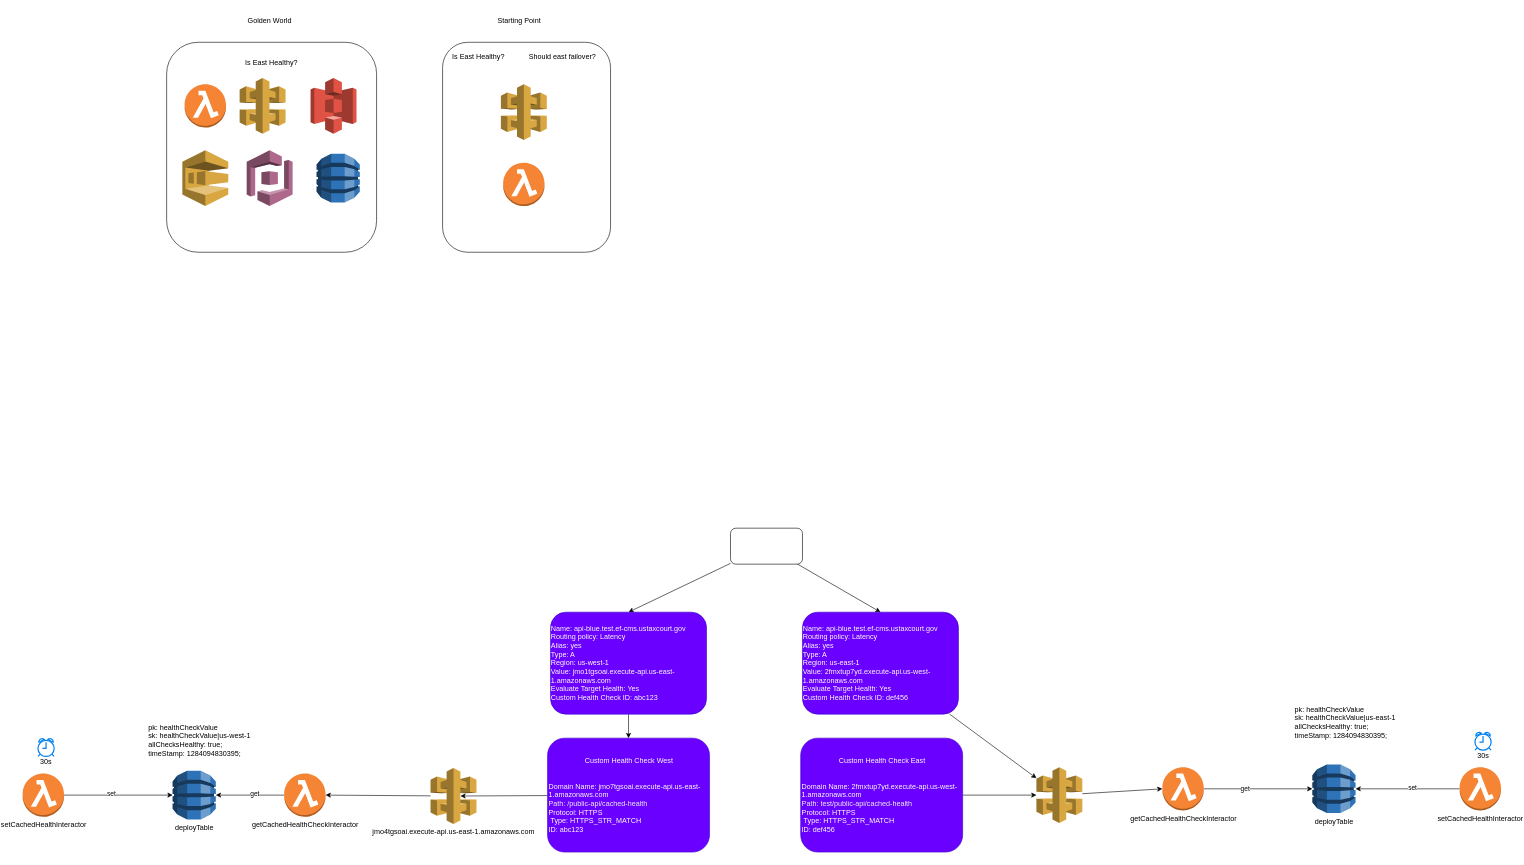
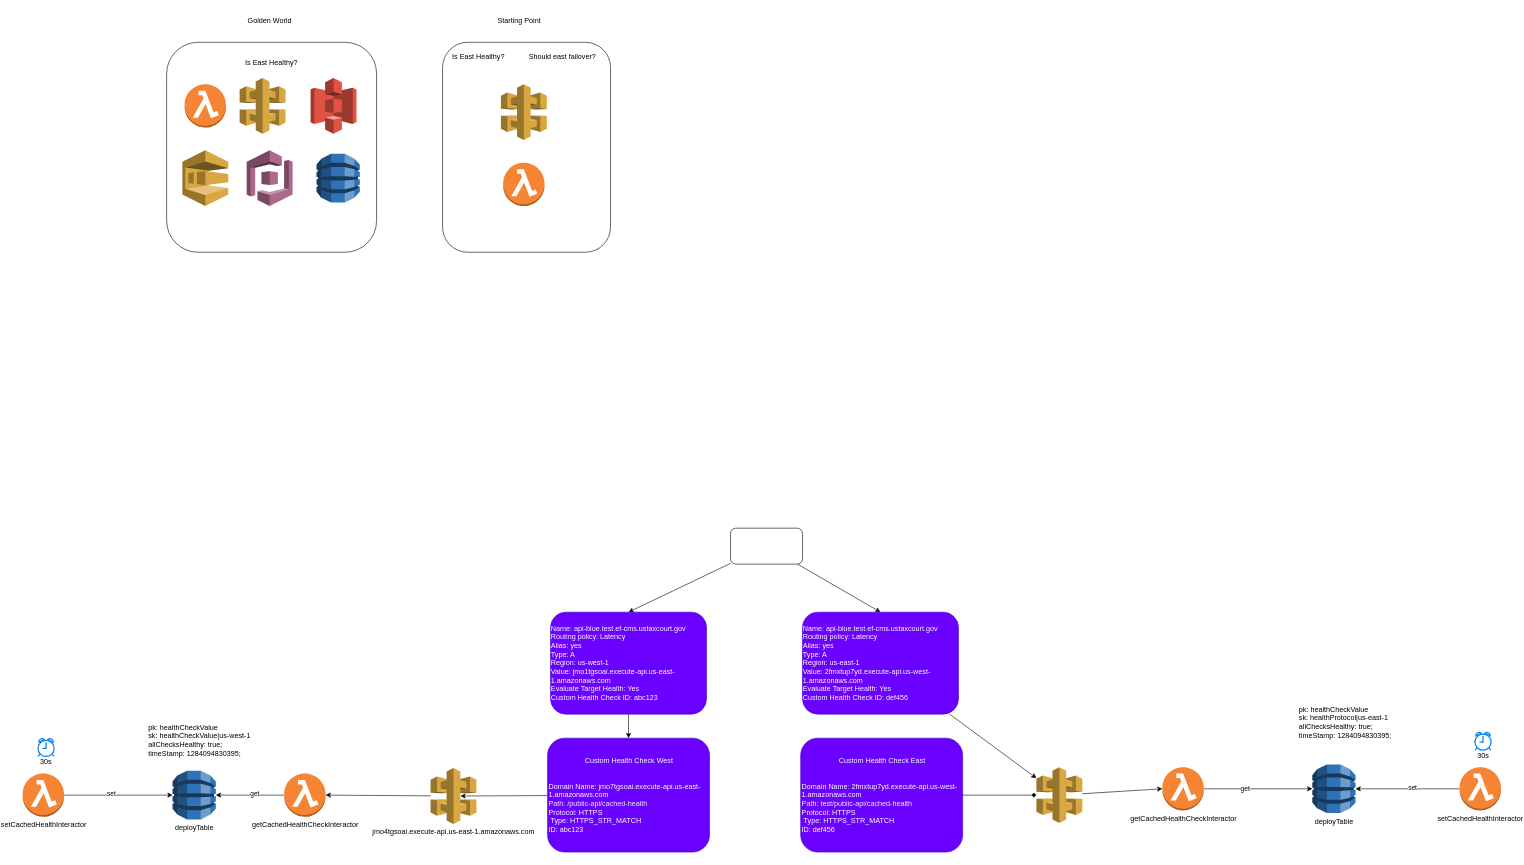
node "pk: healthCheckValue sk: healthCheckValue|us-east-1 allChecksHealthy: true; timeStamp: 1284094830395;": label "pk: healthCheckValue sk: healthCheckValue|us-east-1 allChecksHealthy: true; timeStamp: 1284094830395;" -> "pk: healthCheckValue sk: healthProtocol|us-east-1 allChecksHealthy: true; timeStamp: 1284094830395;"
edge "Custom Health Check East Domain Name: 2fmxtup7yd.execute-api.us-west-1.amazonaws.com Path: test/public-api/cached-health Protocol: HTTPS Type: HTTPS_STR_MATCH ID: def456" -> "2fmxtup7yd.execute-api.us-west-1.amazonaws.com": arrowhead classic -> diamond
